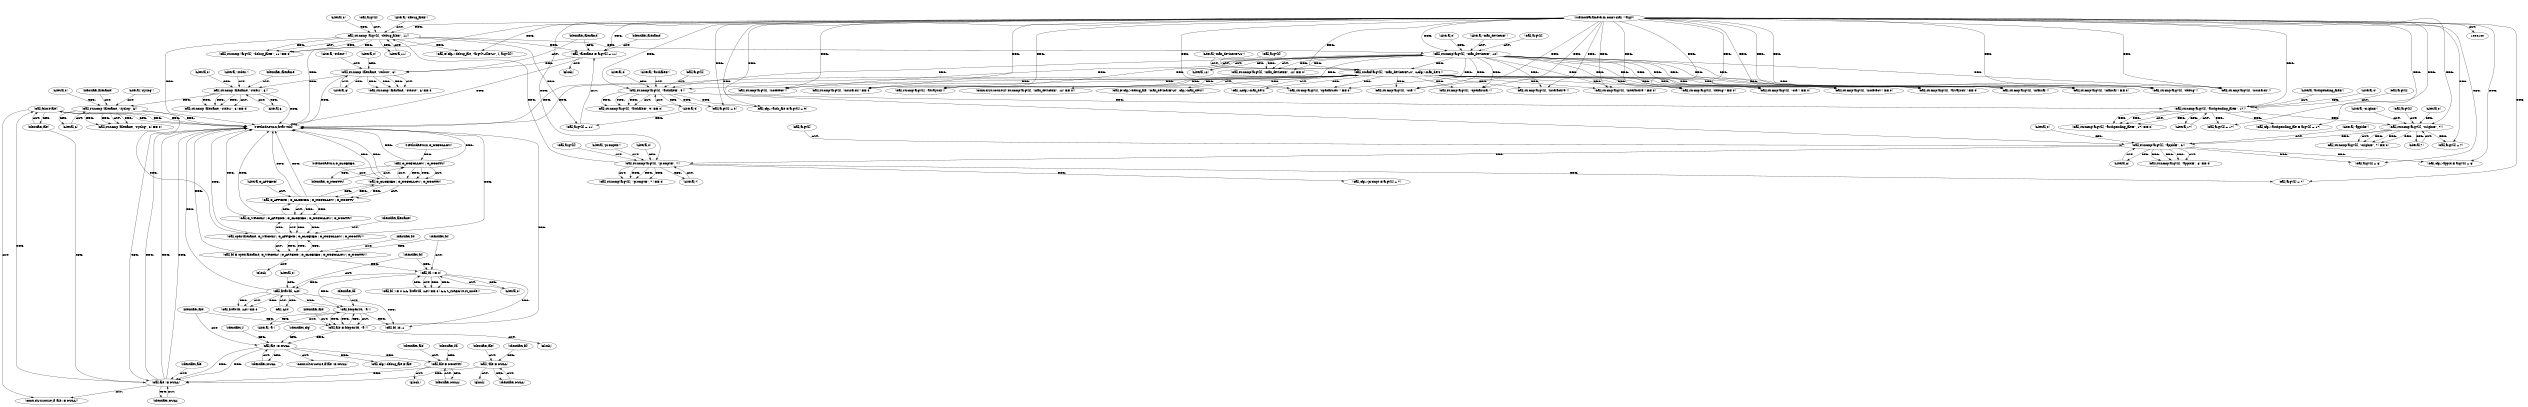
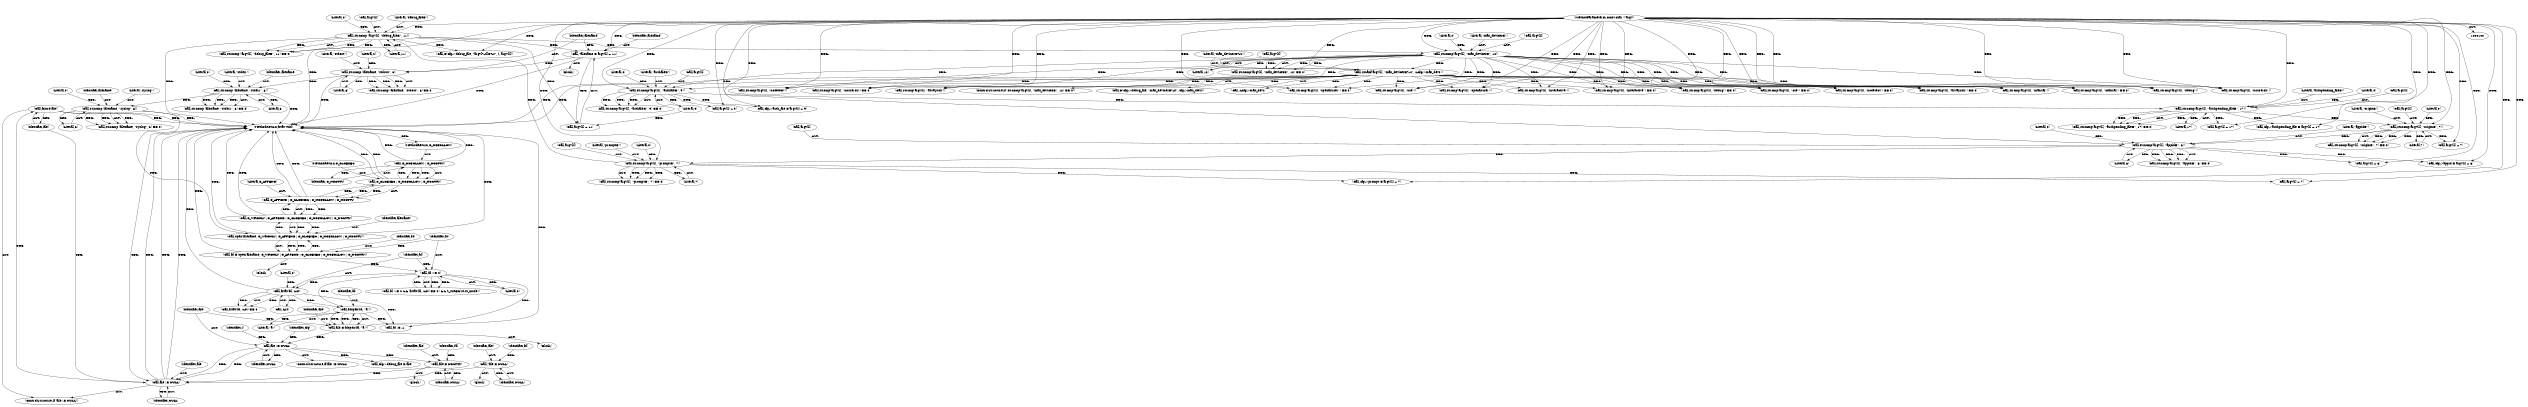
edge "(Call,*filename = argv[i] + 11)" -> "(Call,argv[i] + 11)": added, label "CFG:"
edge "(MethodReturn,fstat void)" -> "(Call,fclose(file))": now "(MethodReturn,fstat void)" -> "(MethodReturn,O_NOFOLLOW)"
edge "(MethodReturn,O_NOFOLLOW)" -> "(Call,O_NOFOLLOW | O_NOCTTY)": label "DDG: " -> "AST: "
edge "(MethodParameterIn,const char **argv)" -> "(Call,cfg->prompt = argv[i] + 7)": added, label "DDG:"
edge "(Call,O_CLOEXEC | O_NOFOLLOW | O_NOCTTY)" -> "(Call,O_NOFOLLOW | O_NOCTTY)": label "AST: " -> "CFG: "
